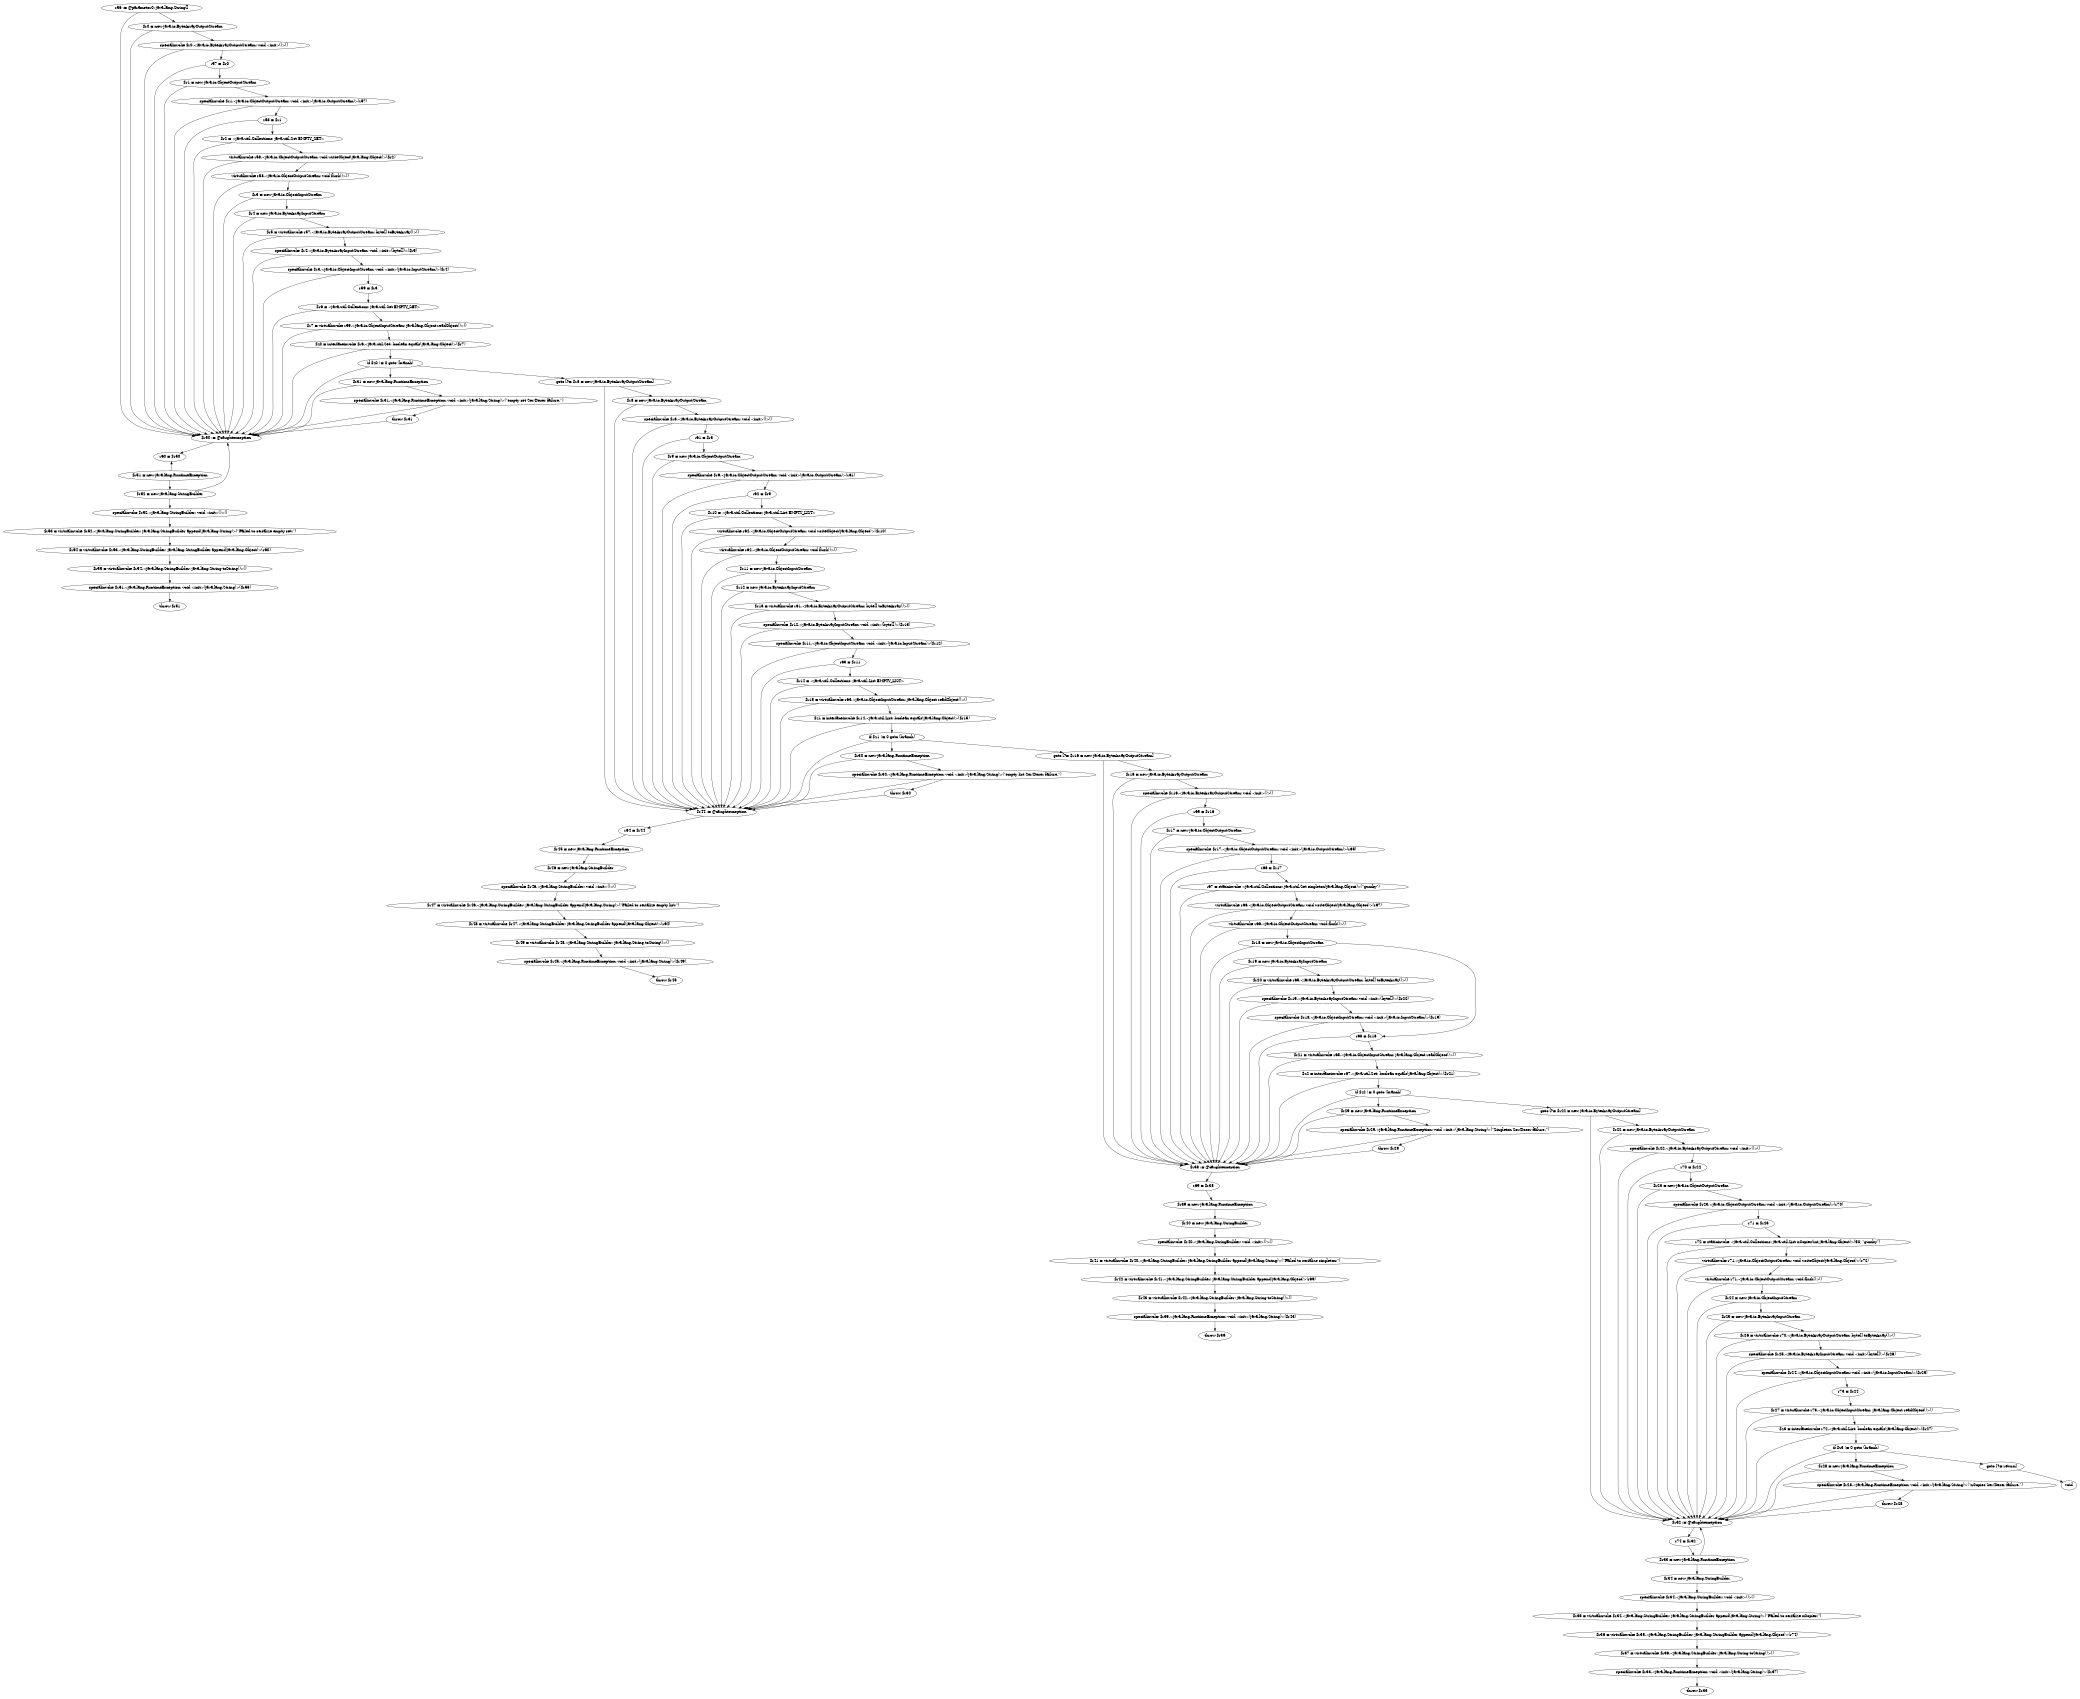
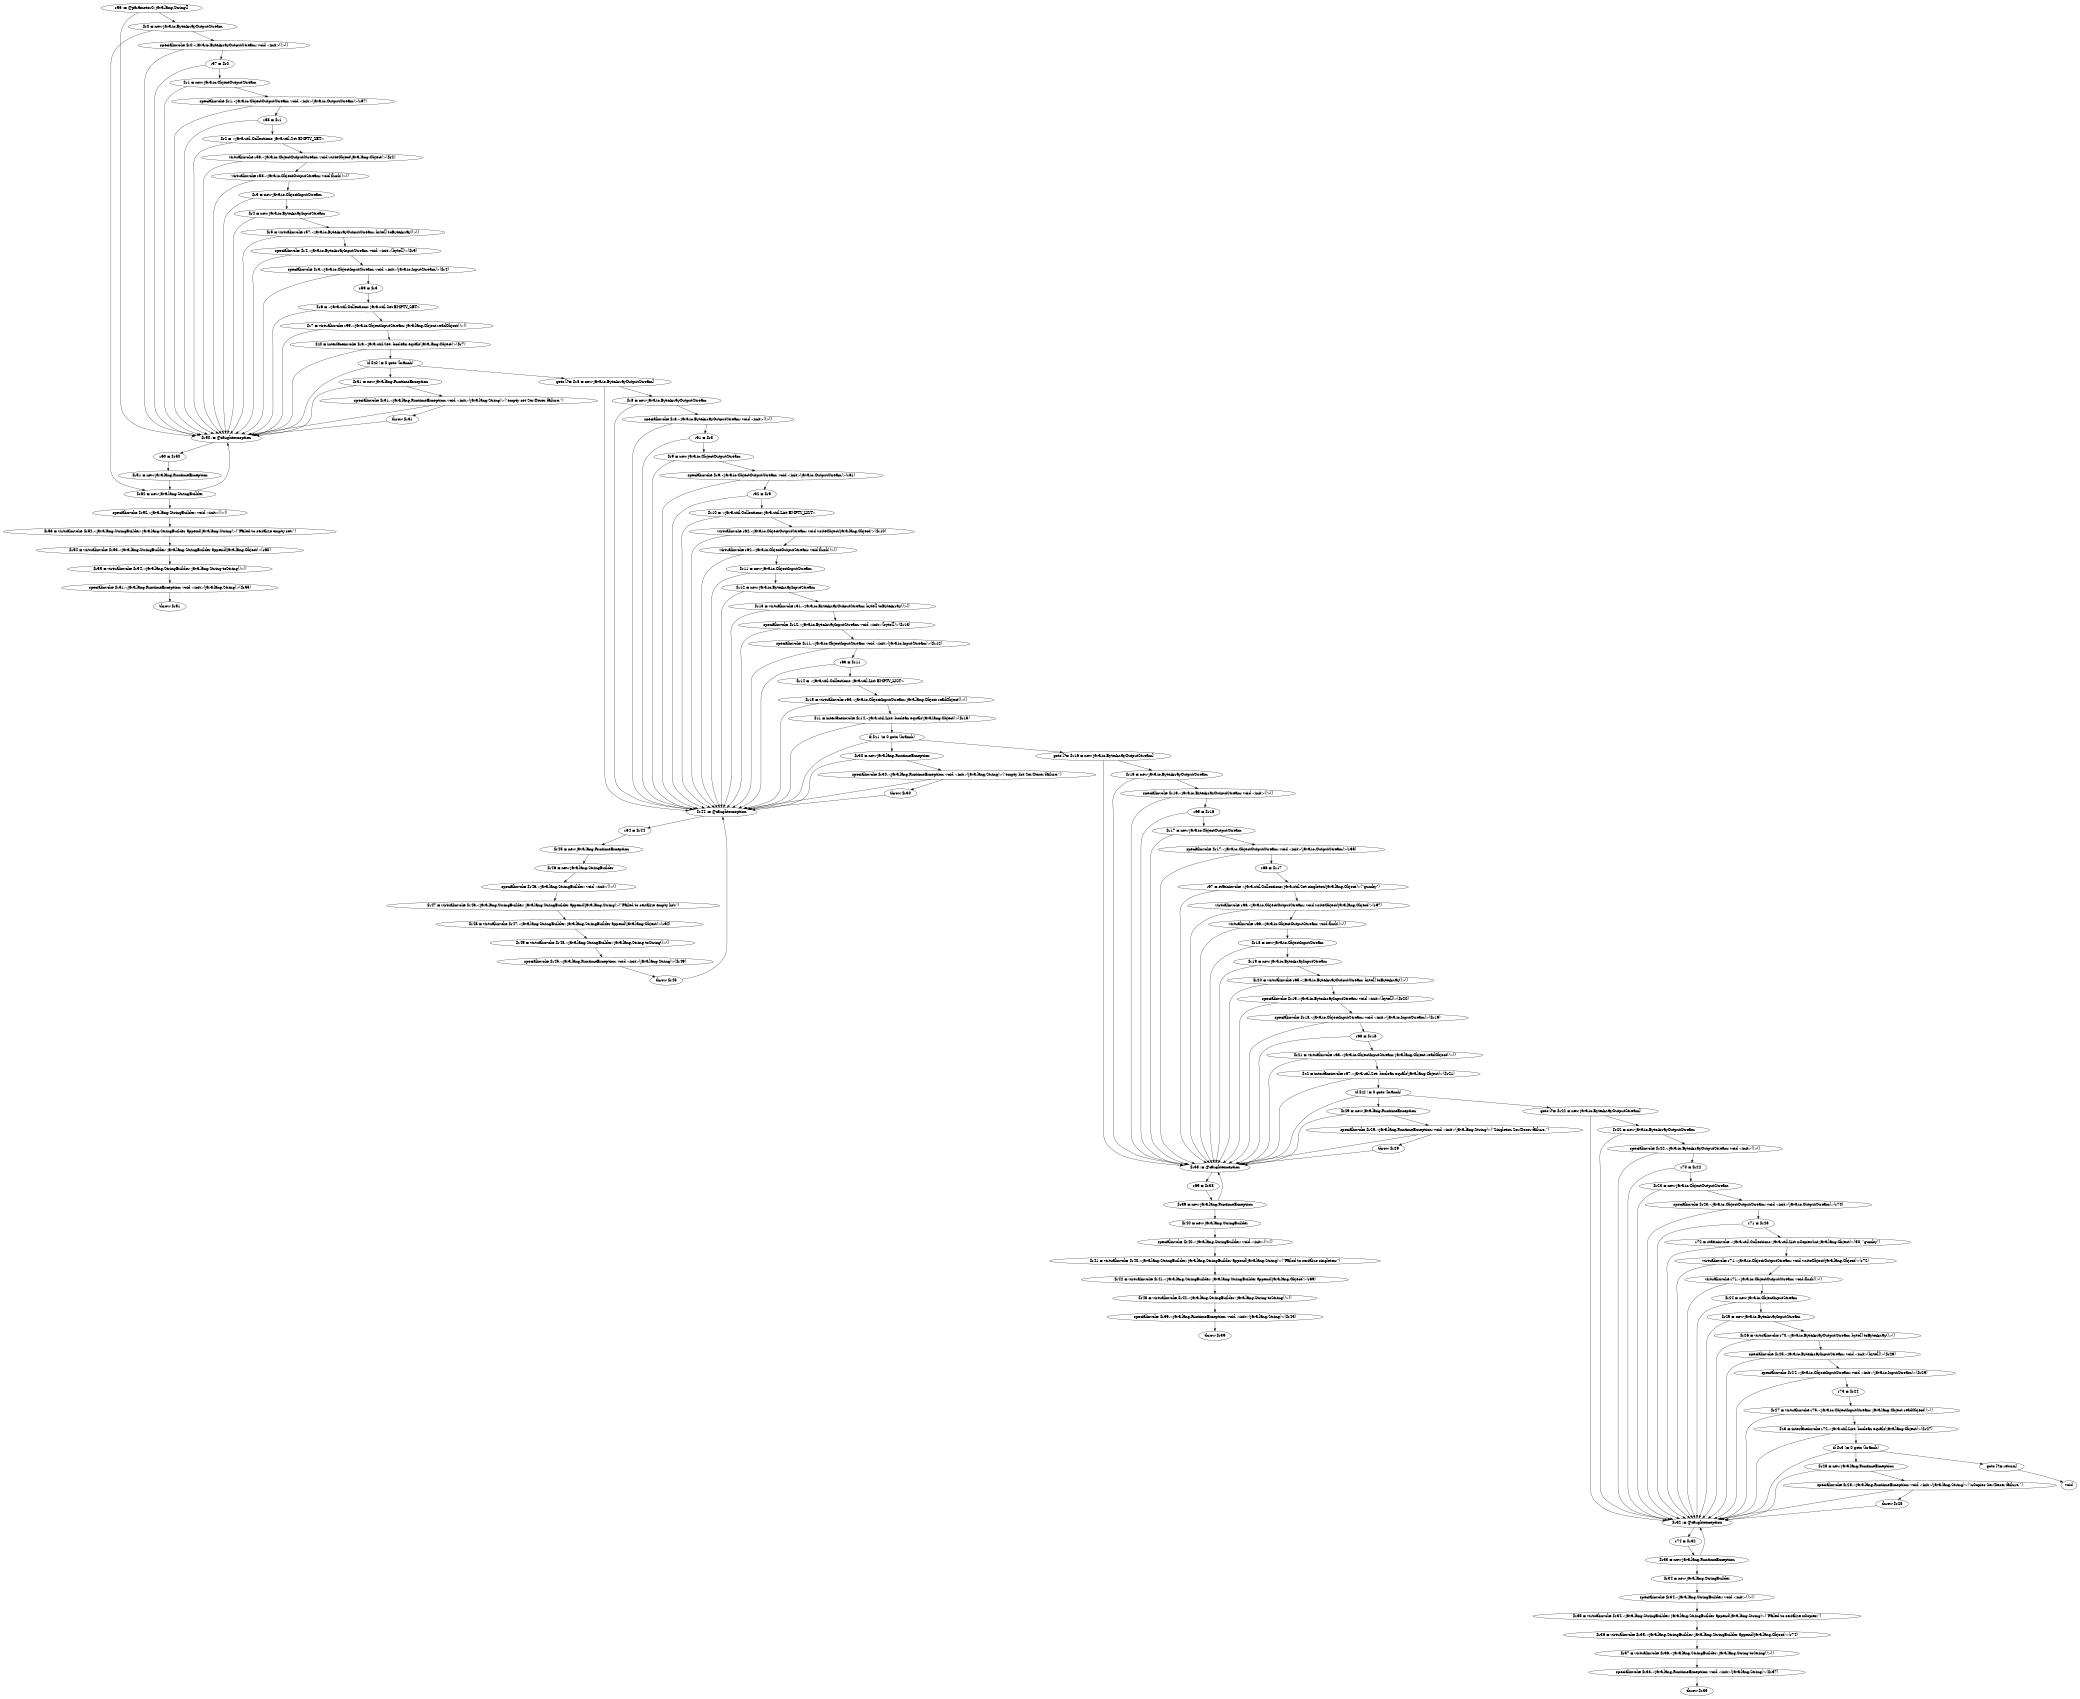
edge "$r0 = new java.io.ByteArrayOutputStream" -> "$r50 := @caughtexception": now "$r0 = new java.io.ByteArrayOutputStream" -> "$r52 = new java.lang.StringBuilder"
edge "$r51 = new java.lang.RuntimeException" -> "r60 = $r50": reversed
edge "$r14 = <java.util.Collections: java.util.List EMPTY_LIST>" -> "$r44 := @caughtexception": now "throw $r45" -> "$r44 := @caughtexception"
edge "$r18 = new java.io.ObjectInputStream" -> "r68 = $r18": now "$r18 = new java.io.ObjectInputStream" -> "$r19 = new java.io.ByteArrayInputStream"
edge "r66 = $r17" -> "$r38 := @caughtexception": now "$r39 = new java.lang.RuntimeException" -> "$r38 := @caughtexception"
